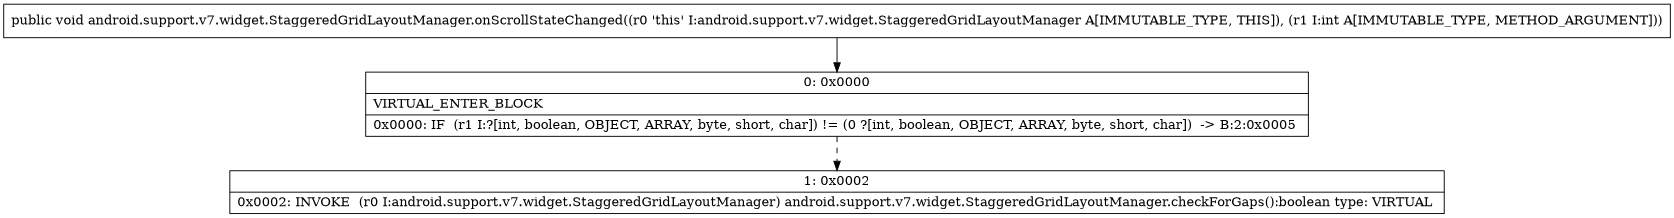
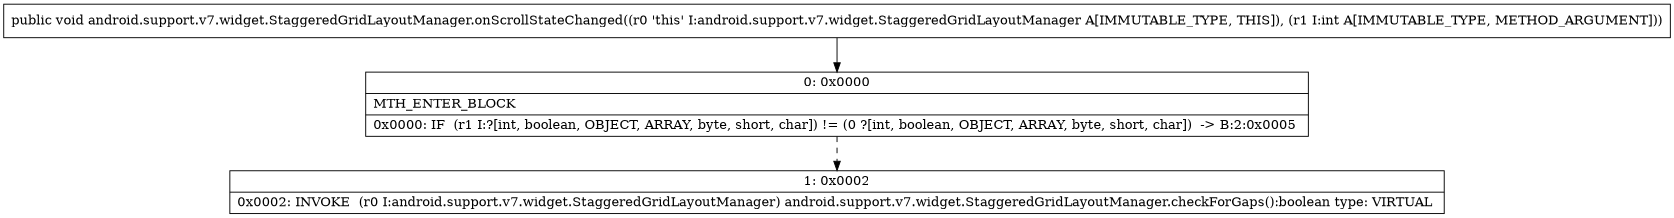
node "0: 0x0000": text "VIRTUAL_ENTER_BLOCK" -> "MTH_ENTER_BLOCK"
